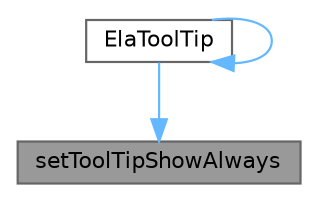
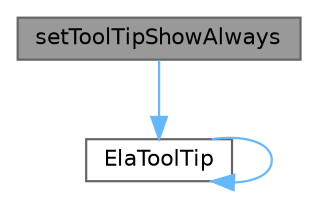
edge "ElaToolTip" -> "setToolTipShowAlways": reversed
